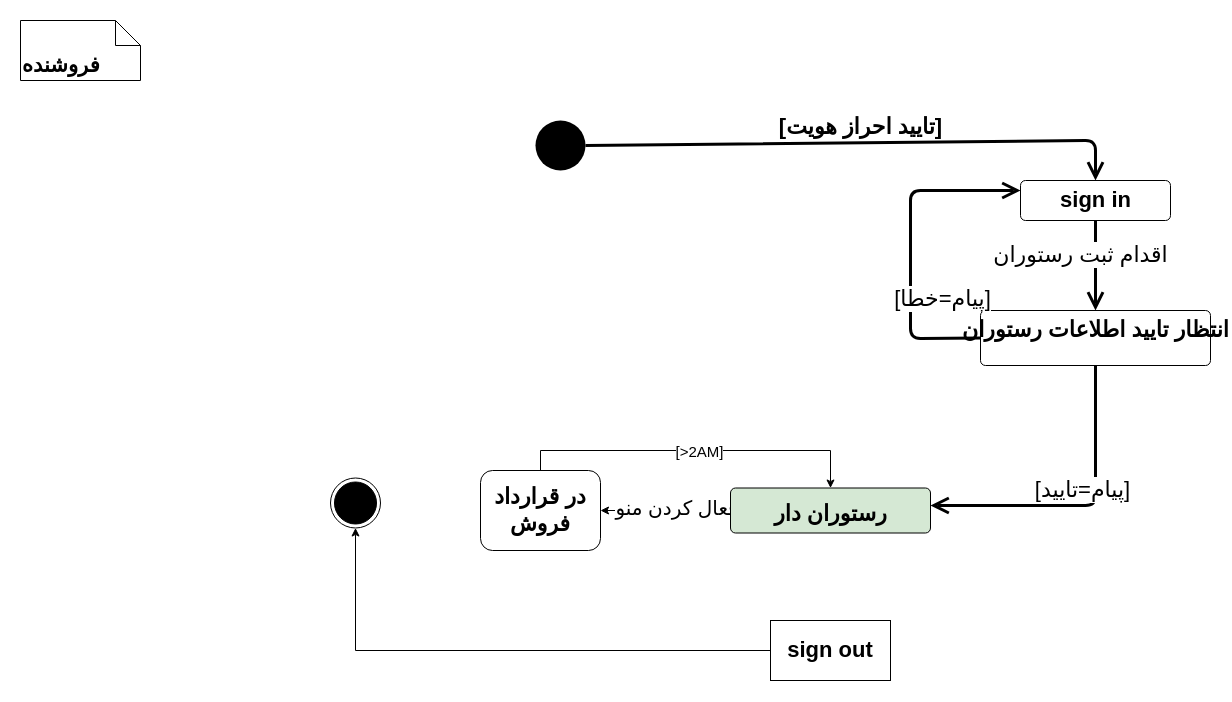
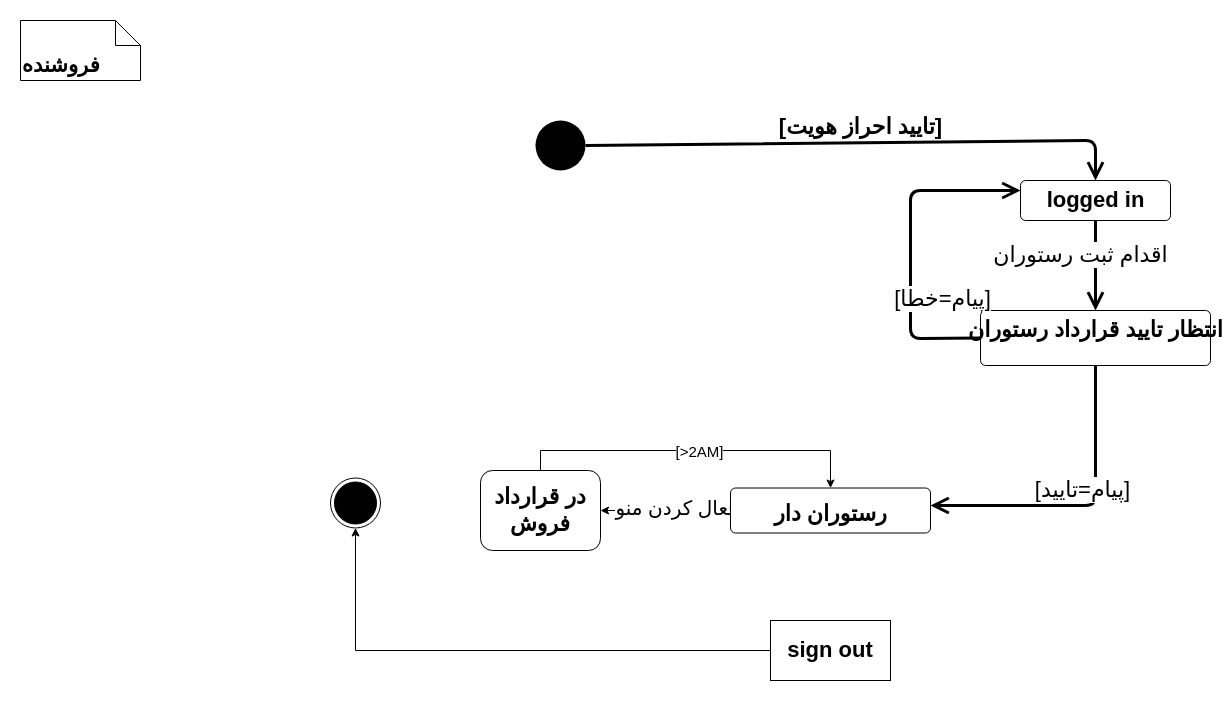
node "sign in": label "sign in" -> "logged in"
node "انتظار تایید اطلاعات رستوران": label "انتظار تایید اطلاعات رستوران" -> "انتظار تایید قرارداد رستوران"
node "رستوران دار": fillcolor #d5e8d4 -> #ffffff
